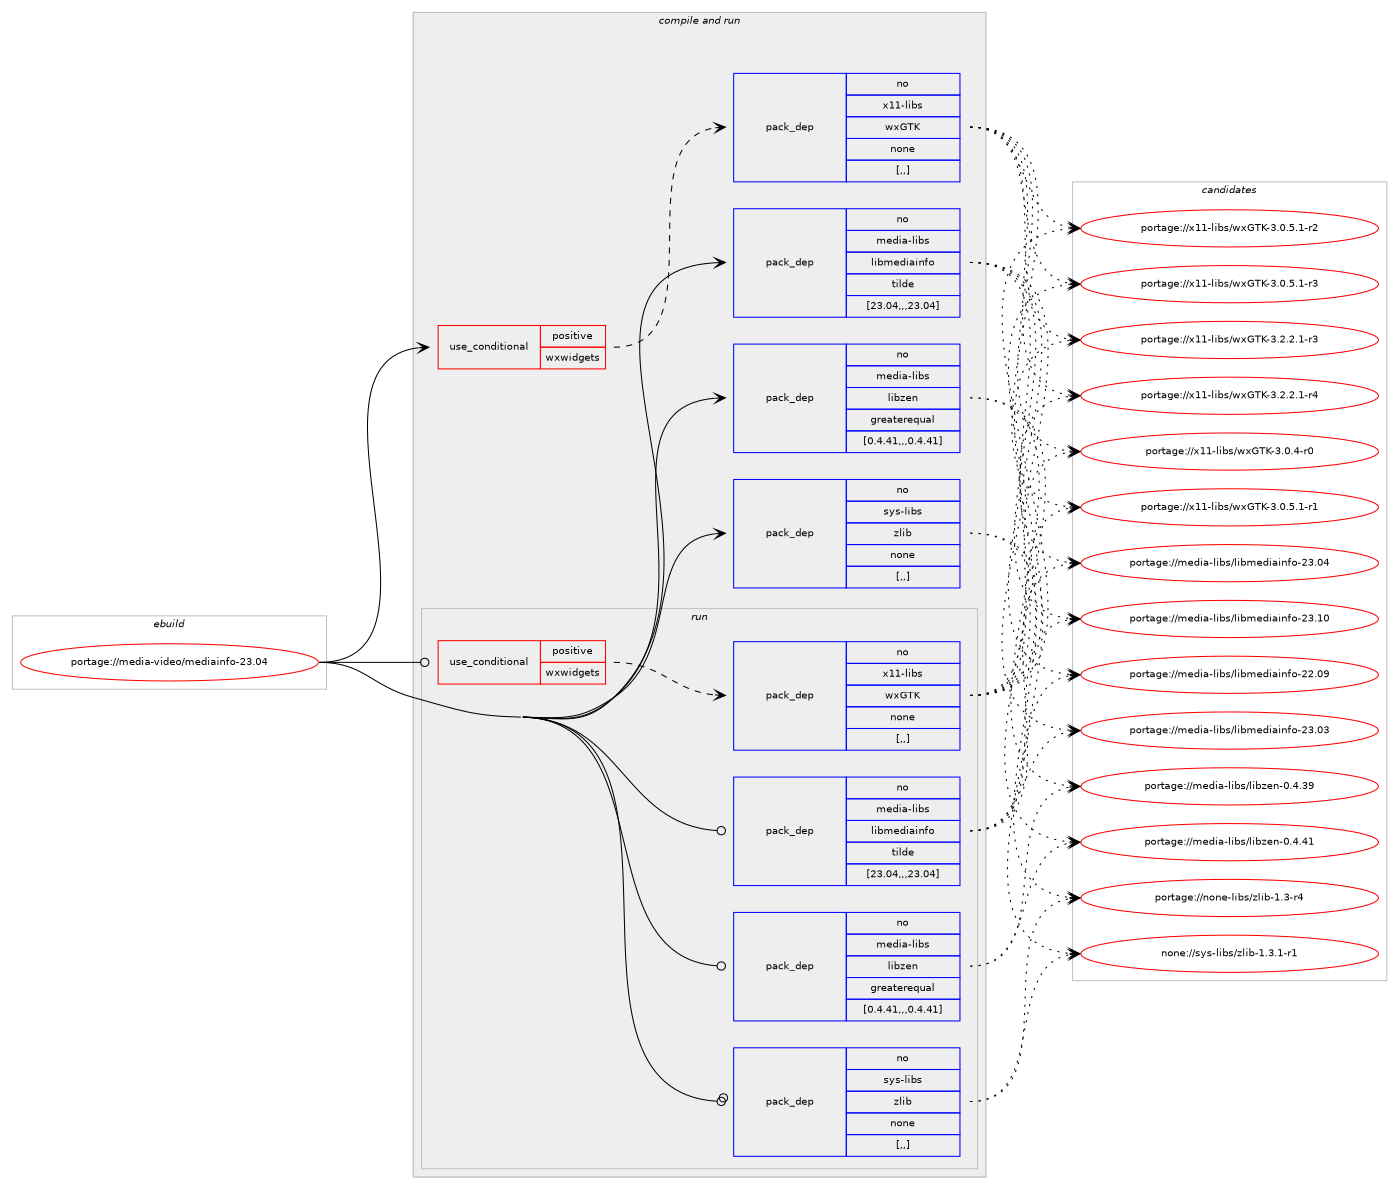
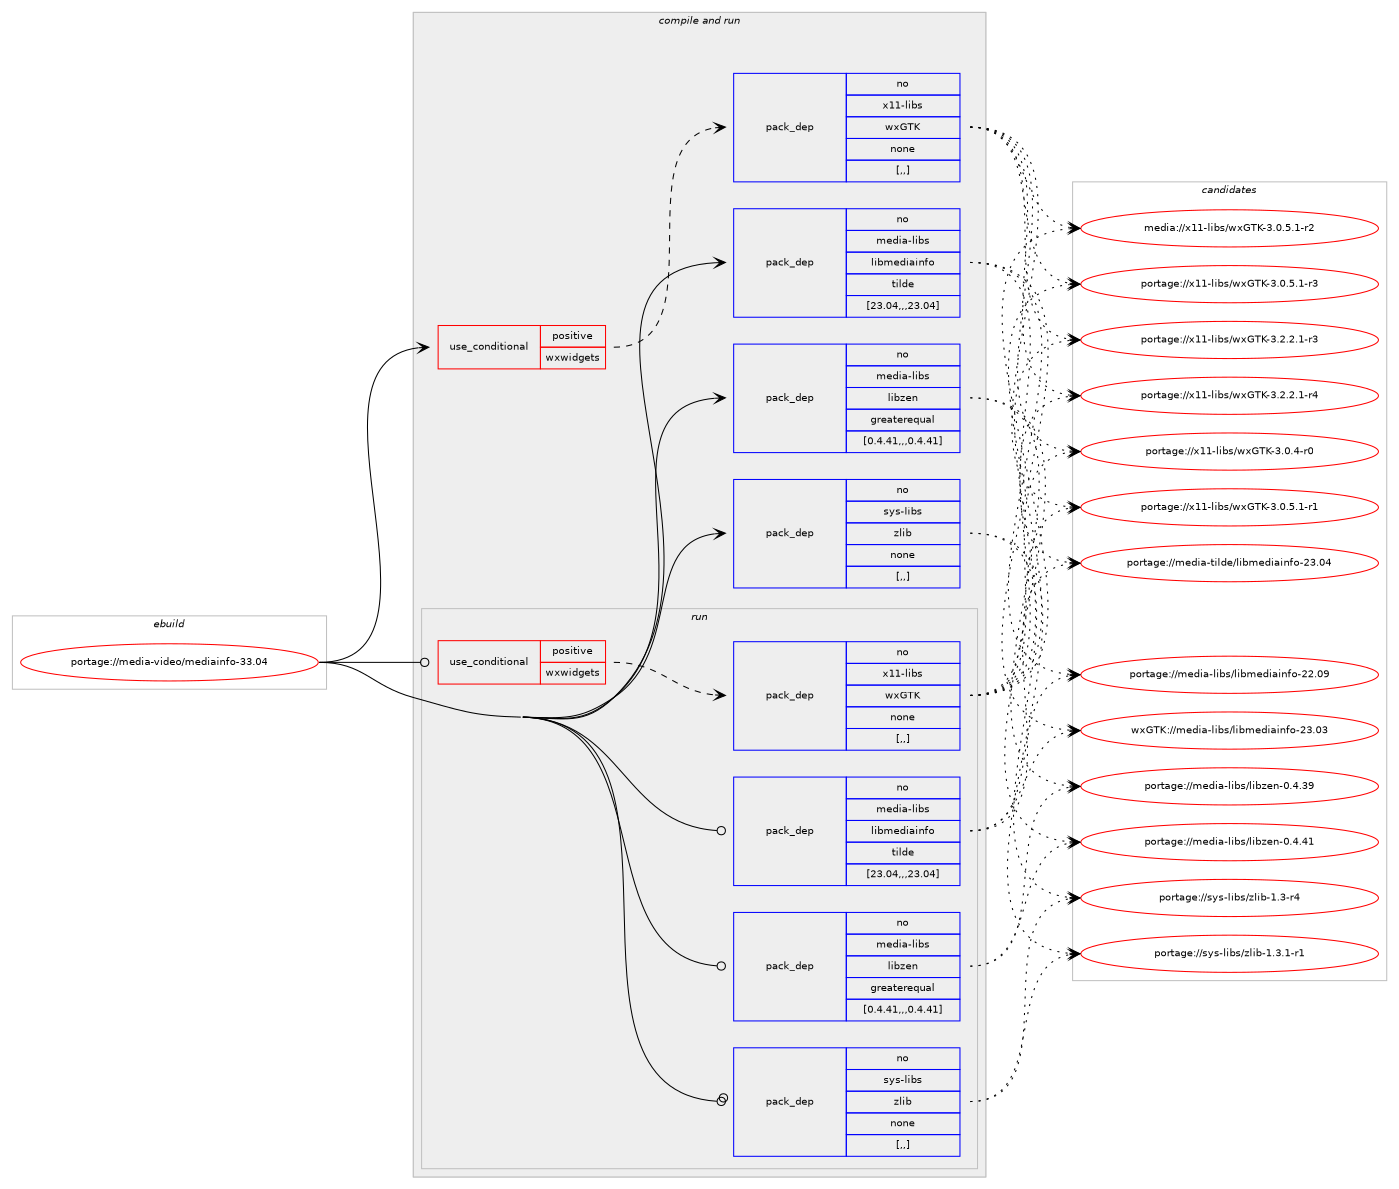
node "portage://x11-libs/wxGTK-3.0.5.1-r2": label "portage://x11-libs/wxGTK-3.0.5.1-r2" -> "media://x11-libs/wxGTK-3.0.5.1-r2"
node "portage://media-libs/libmediainfo-23.04": label "portage://media-libs/libmediainfo-23.04" -> "portage://media-tilde/libmediainfo-23.04"
node "portage://media-libs/libmediainfo-23.10": removed
node "portage://media-video/mediainfo-23.04": label "portage://media-video/mediainfo-23.04" -> "portage://media-video/mediainfo-33.04"
node "portage://media-libs/libmediainfo-23.03": label "portage://media-libs/libmediainfo-23.03" -> "wxGTK://media-libs/libmediainfo-23.03"
node "portage://none-libs/zlib-1.3-r4": label "portage://none-libs/zlib-1.3-r4" -> "portage://sys-libs/zlib-1.3-r4"
node "none://sys-libs/zlib-1.3.1-r1": label "none://sys-libs/zlib-1.3.1-r1" -> "portage://sys-libs/zlib-1.3.1-r1"
